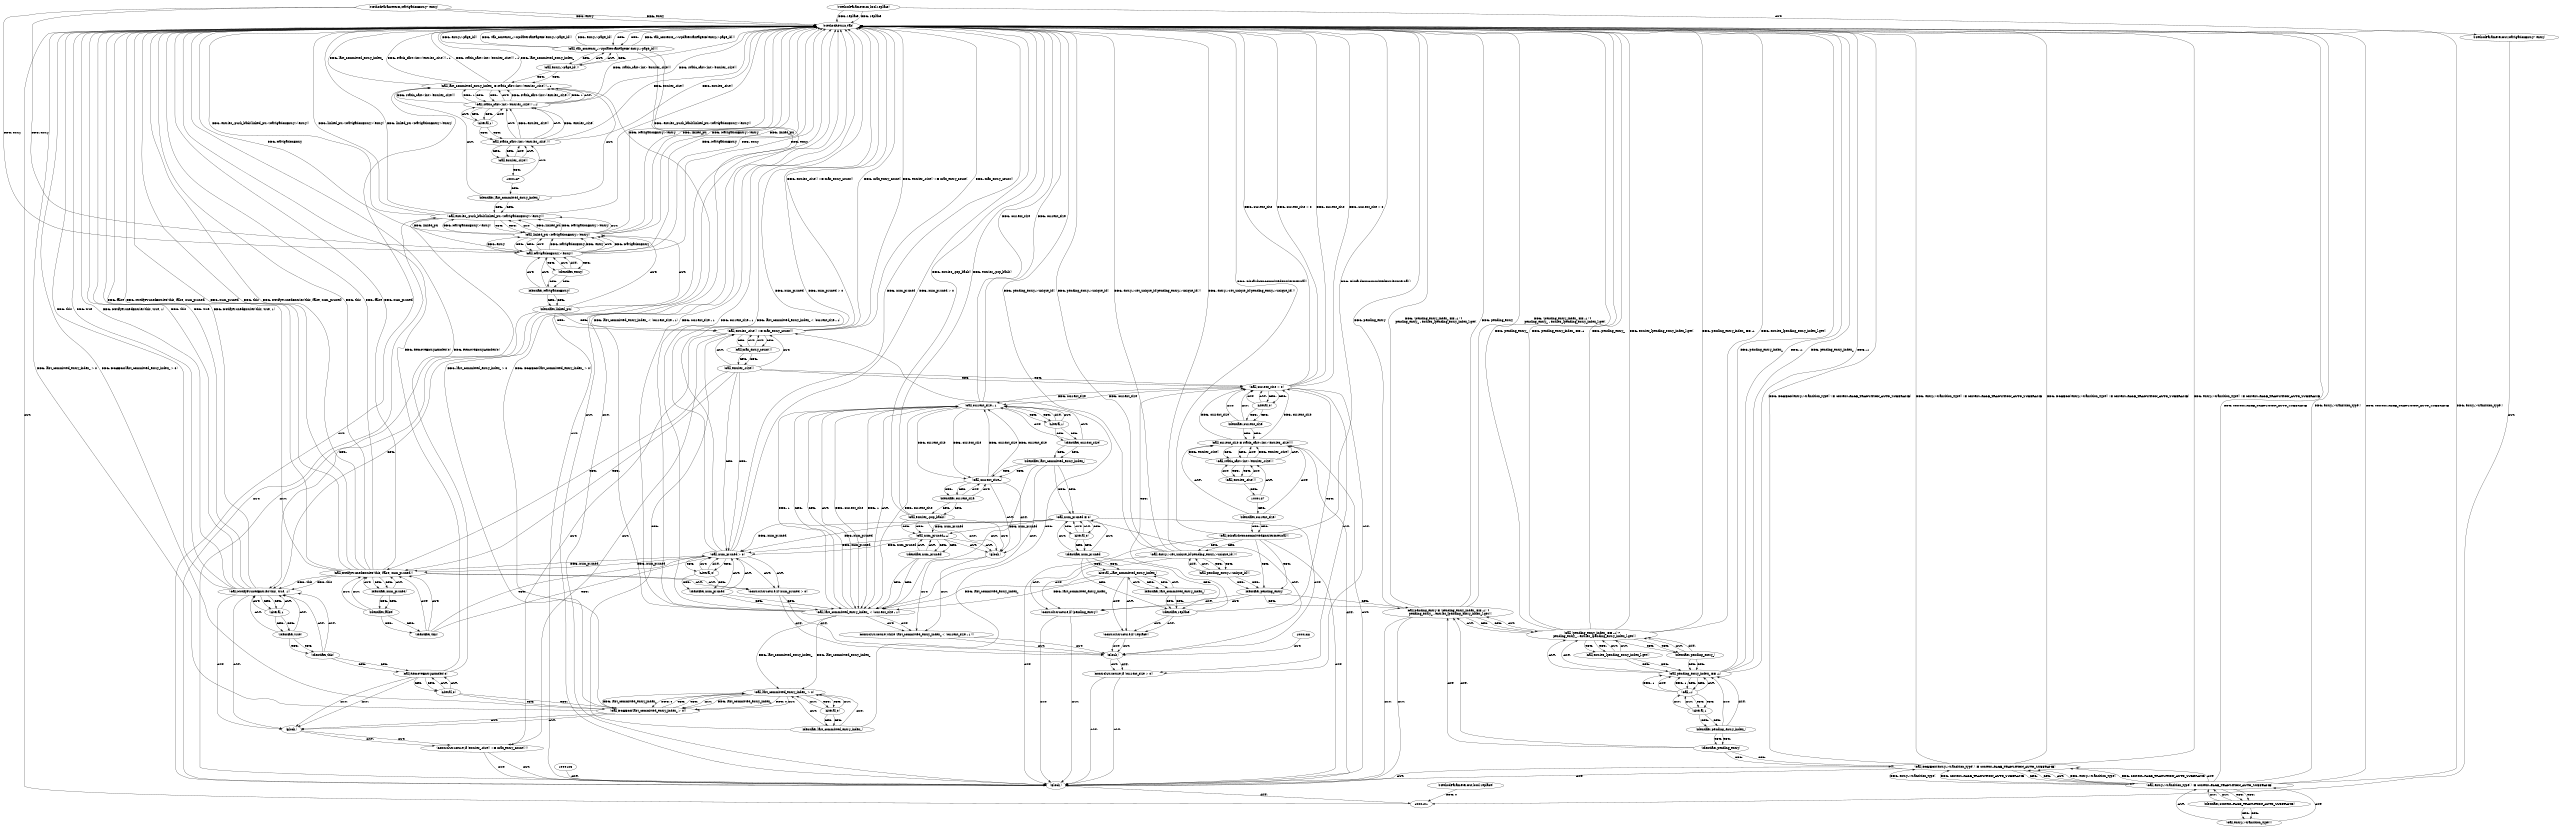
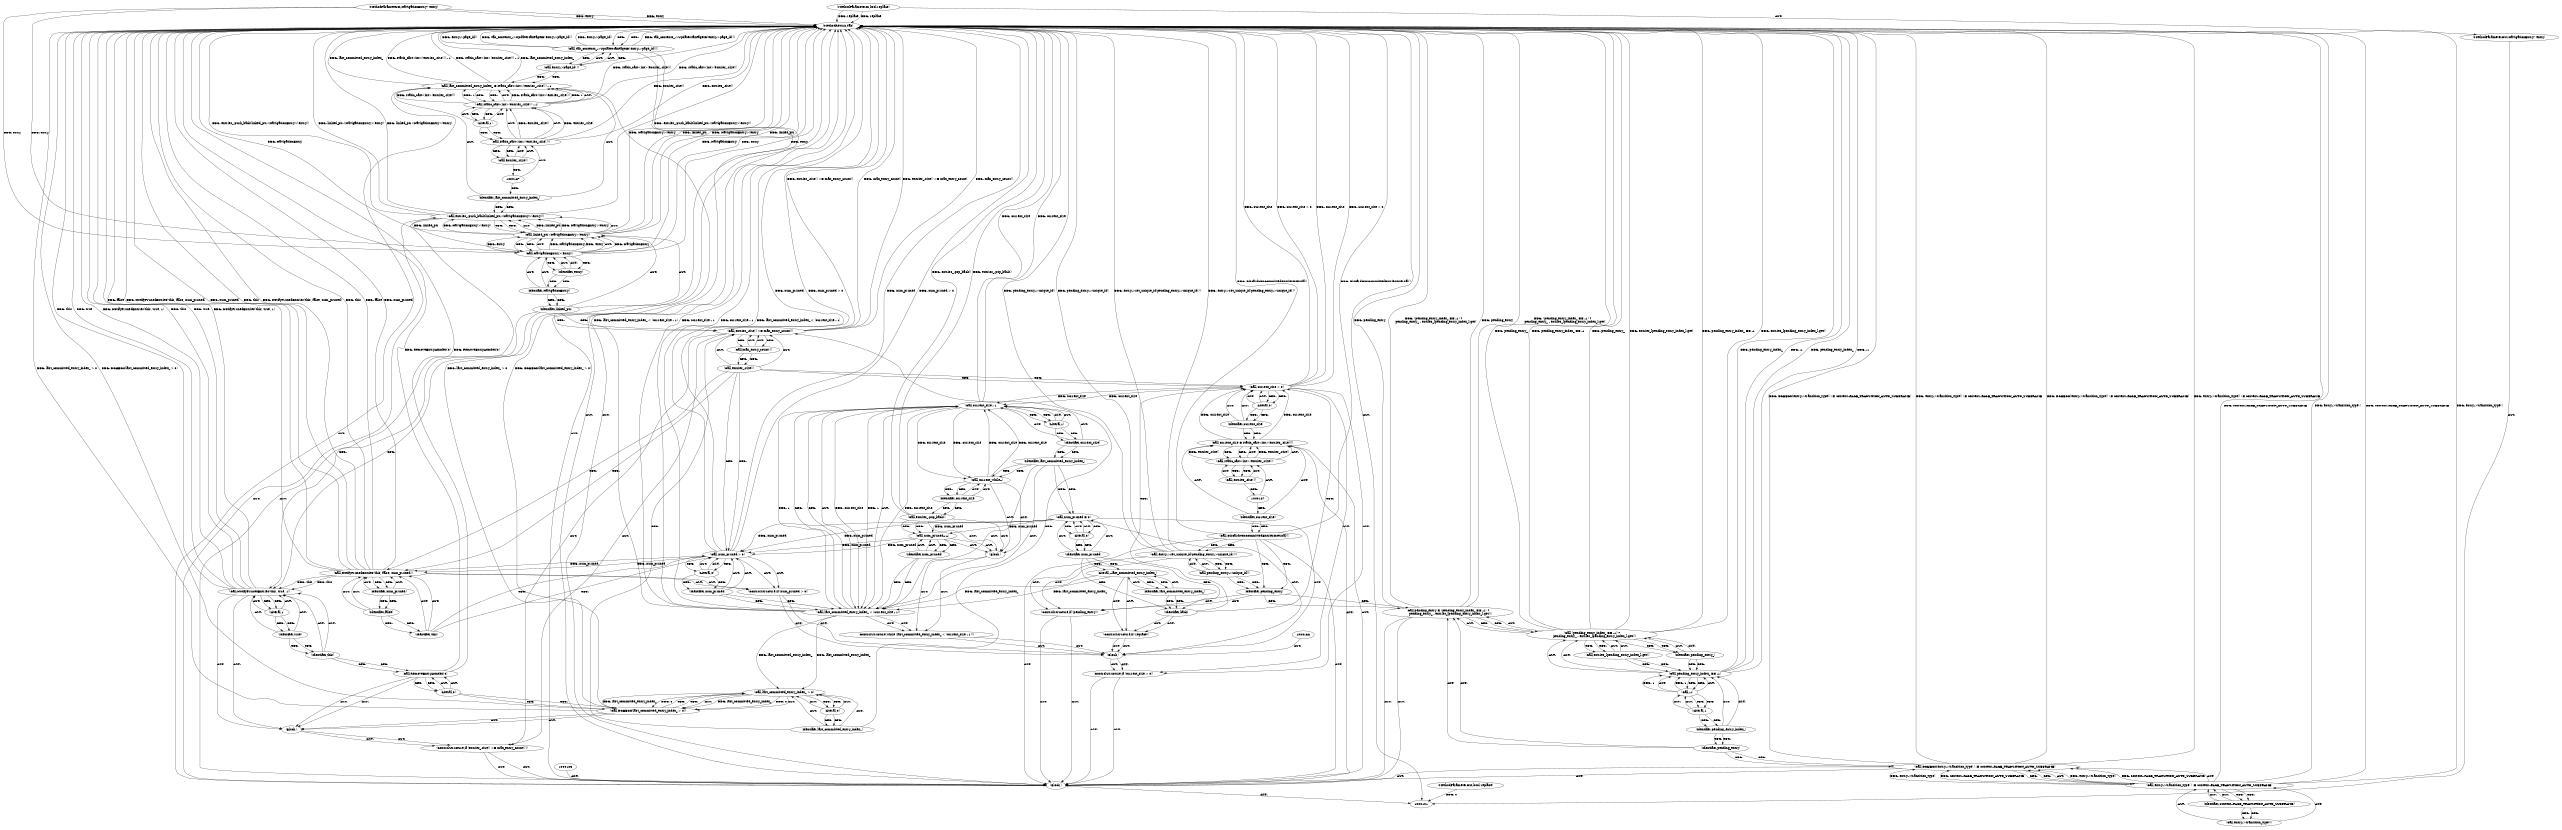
node "(Call,current_size--)": label "(Call,current_size--)" -> "(Call,current_while--)"
node "(Identifier,replace)": label "(Identifier,replace)" -> "(Identifier,back)"
edge "1000101" -> "(MethodReturn,tab)": reversed
